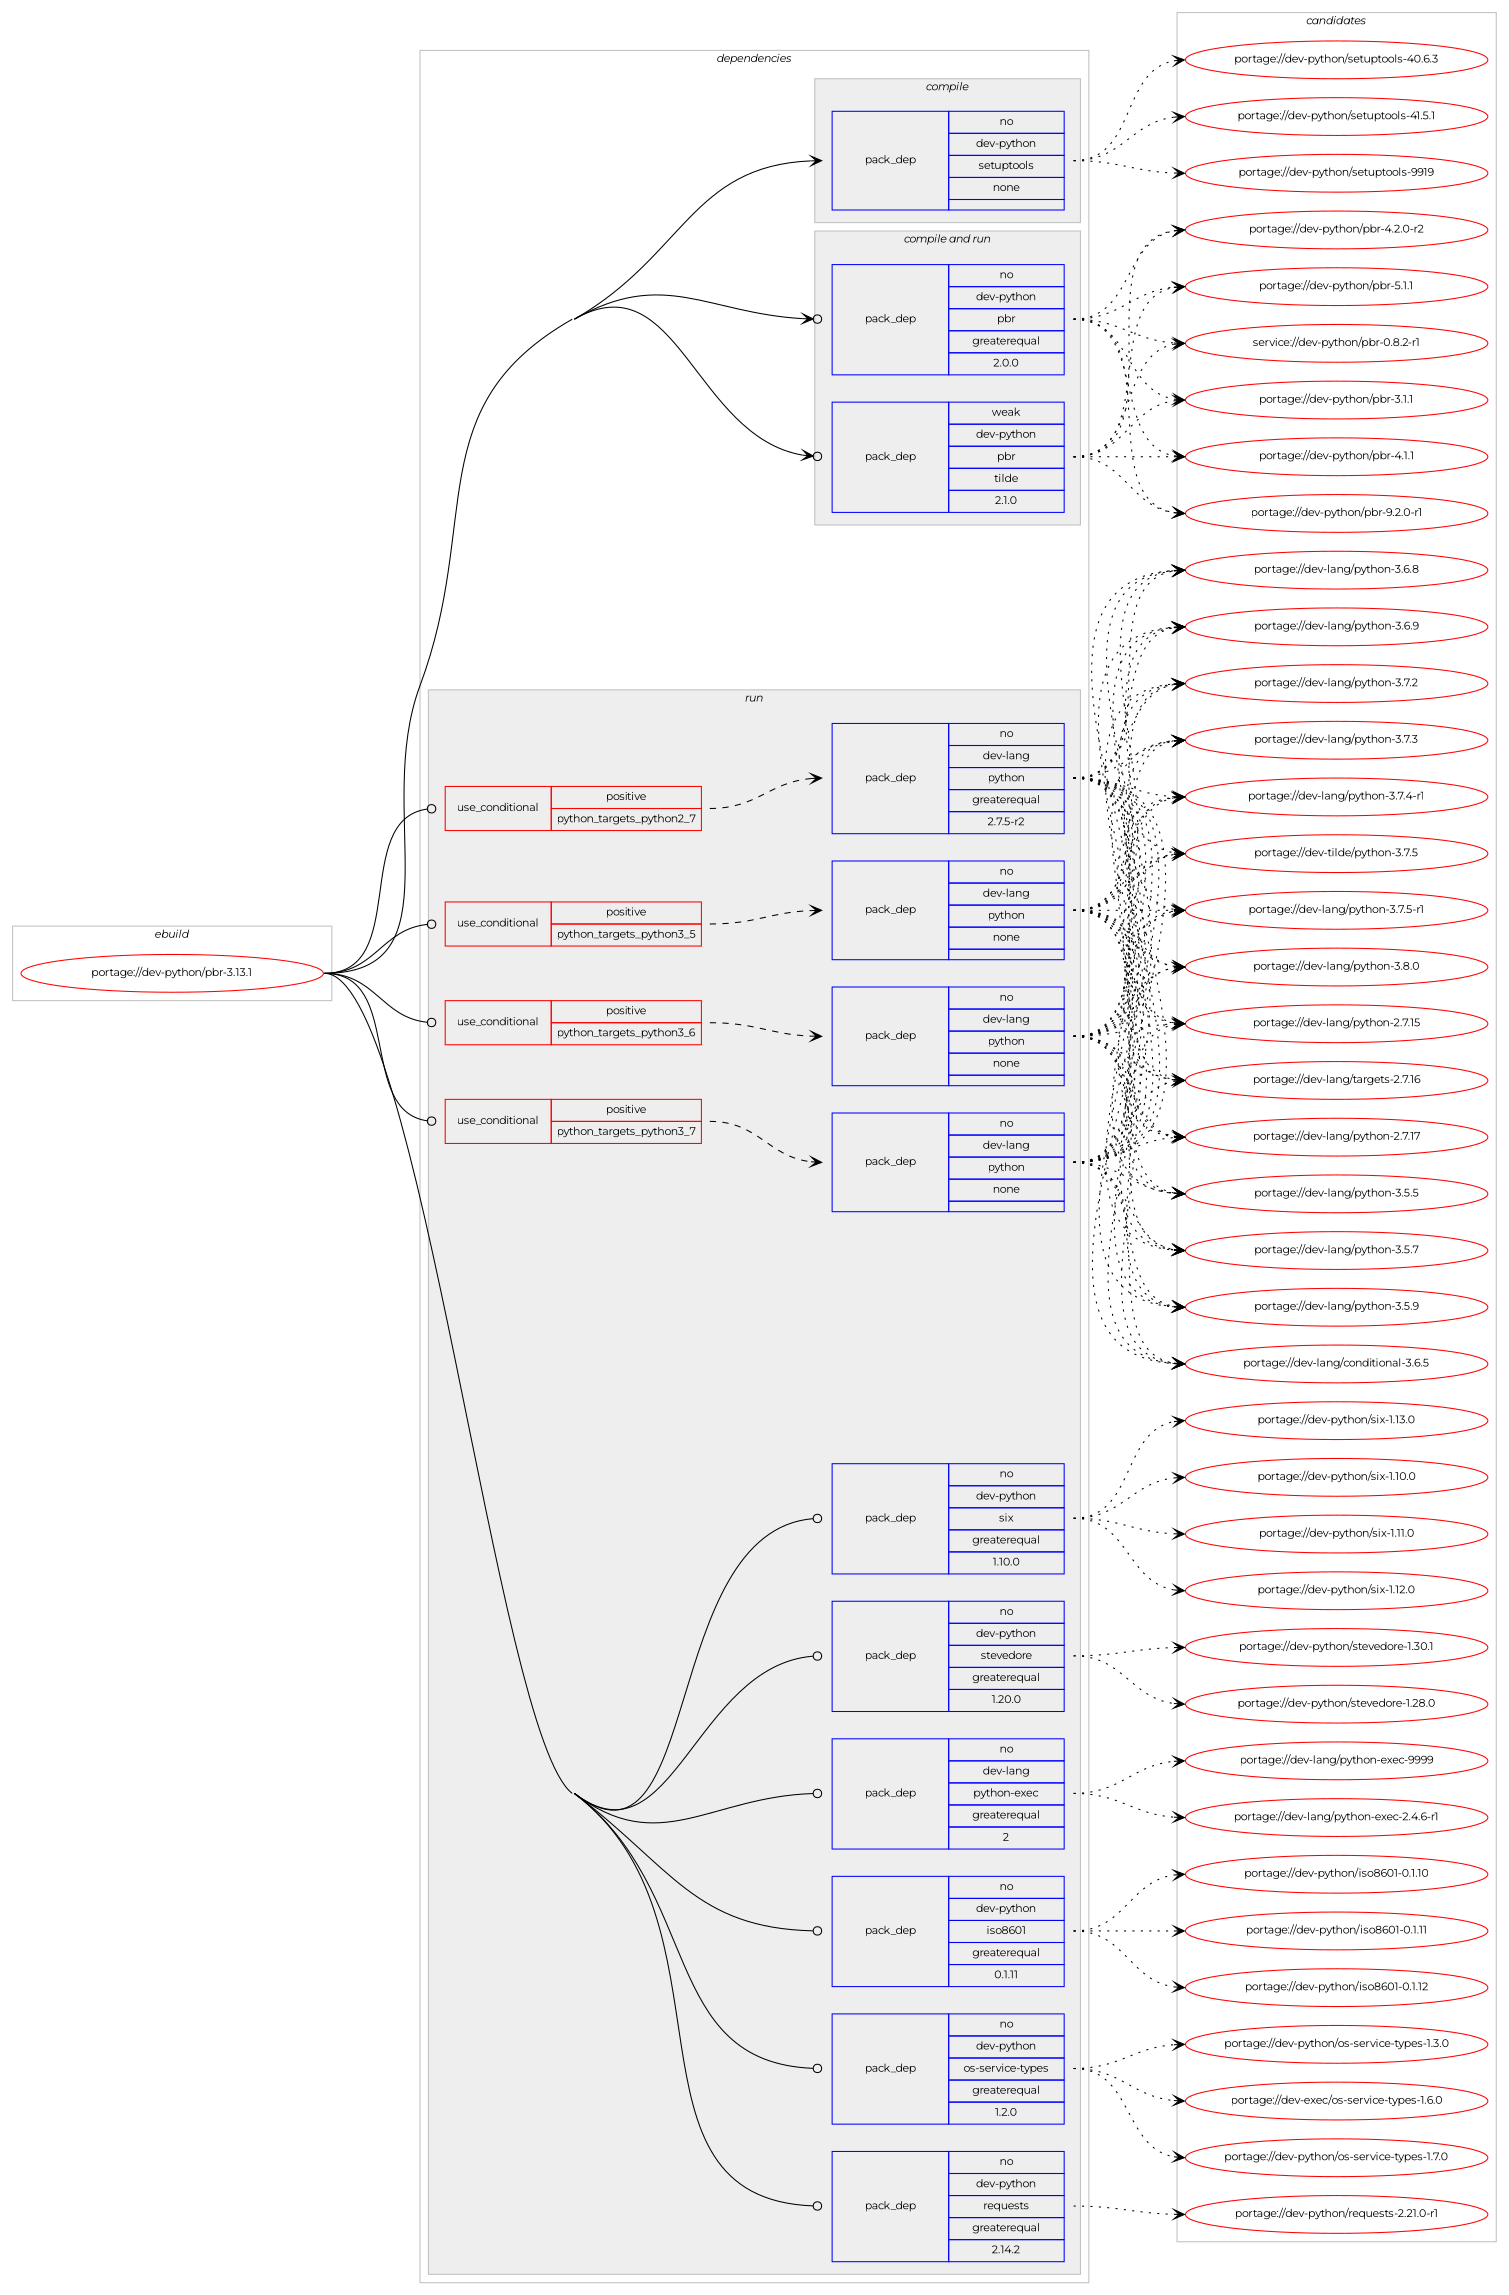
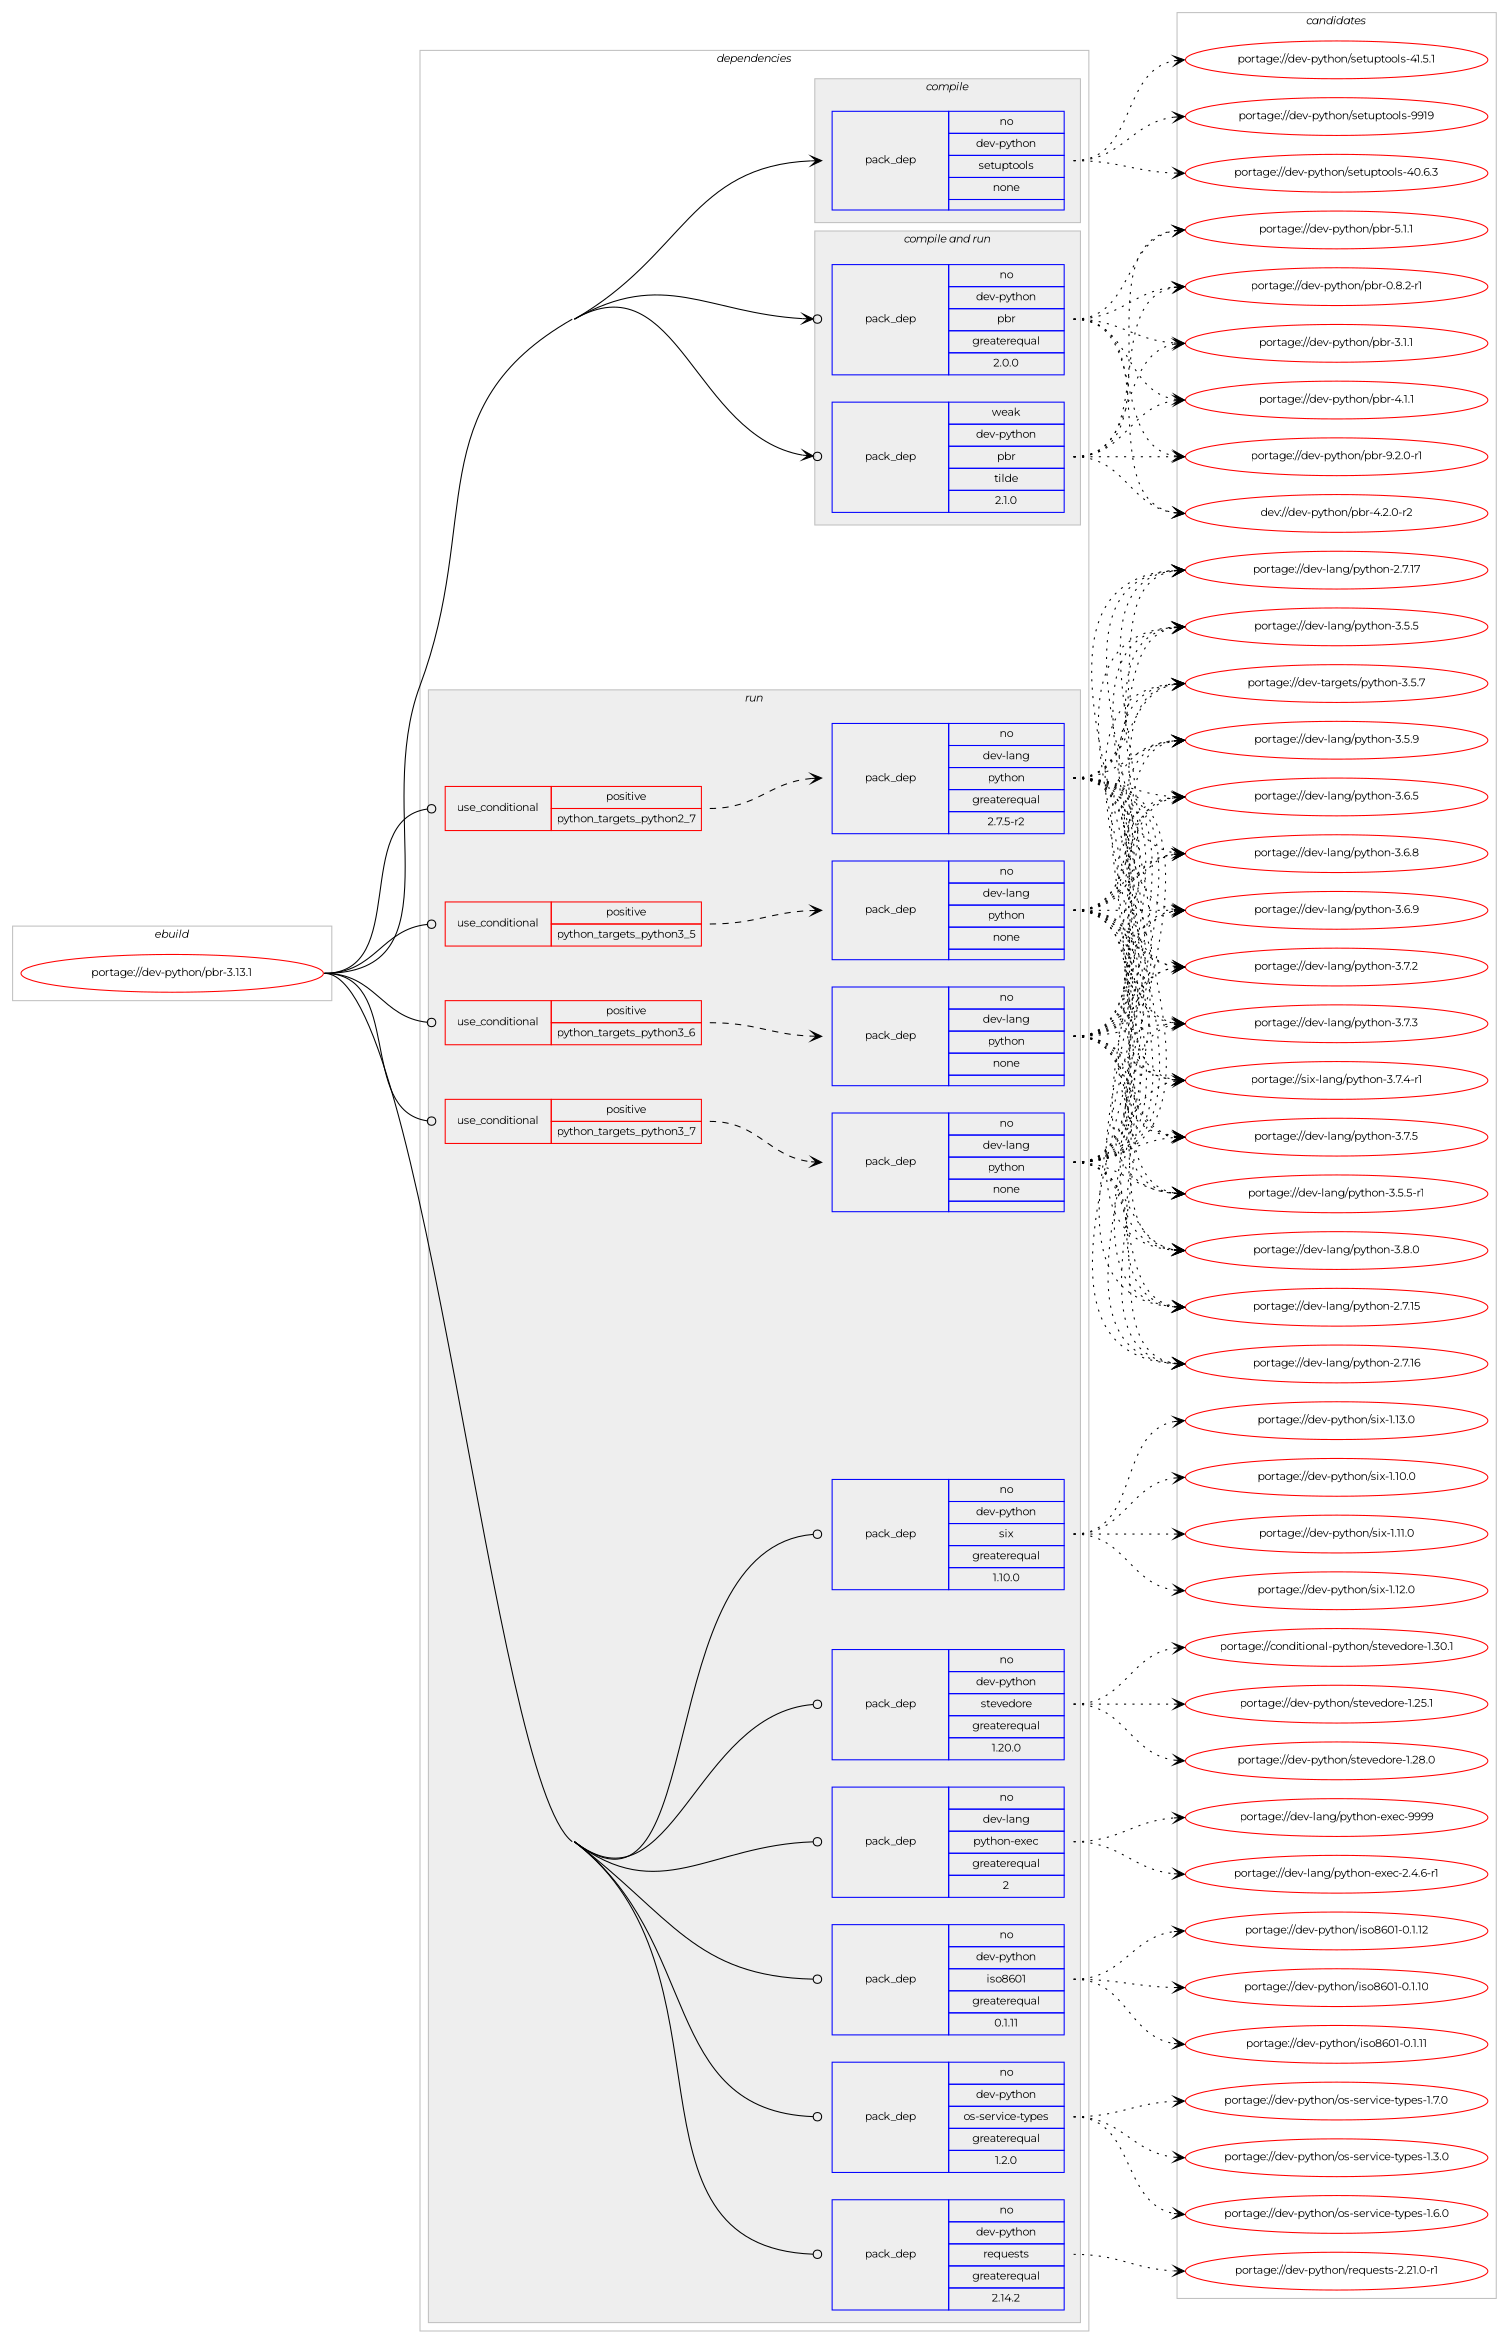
node "portage://dev-python/pbr-4.2.0-r2": label "portage://dev-python/pbr-4.2.0-r2" -> "dev://dev-python/pbr-4.2.0-r2"
node "service://dev-python/pbr-0.8.2-r1": label "service://dev-python/pbr-0.8.2-r1" -> "portage://dev-python/pbr-0.8.2-r1"
node "portage://dev-lang/python-3.7.4-r1": label "portage://dev-lang/python-3.7.4-r1" -> "portage://six-lang/python-3.7.4-r1"
node "portage://dev-tilde/python-3.7.5": label "portage://dev-tilde/python-3.7.5" -> "portage://dev-lang/python-3.7.5"
node "portage://dev-lang/python-3.7.5-r1": label "portage://dev-lang/python-3.7.5-r1" -> "portage://dev-lang/python-3.5.5-r1"
node "portage://dev-lang/targets-2.7.16": label "portage://dev-lang/targets-2.7.16" -> "portage://dev-lang/python-2.7.16"
node "portage://dev-lang/python-3.5.7": label "portage://dev-lang/python-3.5.7" -> "portage://dev-targets/python-3.5.7"
node "portage://dev-lang/conditional-3.6.5": label "portage://dev-lang/conditional-3.6.5" -> "portage://dev-lang/python-3.6.5"
node "portage://dev-python/stevedore-1.30.1": label "portage://dev-python/stevedore-1.30.1" -> "portage://conditional-python/stevedore-1.30.1"
node "portage://dev-python/stevedore-1.25.1": added
node "portage://dev-exec/os-service-types-1.6.0": label "portage://dev-exec/os-service-types-1.6.0" -> "portage://dev-python/os-service-types-1.6.0"
